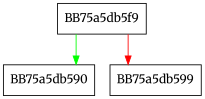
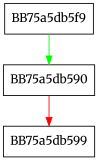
edge "BB75a5db5f9" -> "BB75a5db599": now "BB75a5db590" -> "BB75a5db599"
